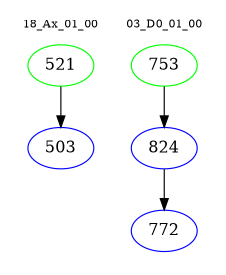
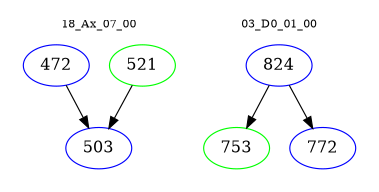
cluster "18_Ax_01_00": label "18_Ax_01_00" -> "18_Ax_07_00"
node "472": added
edge "753" -> "824": reversed
